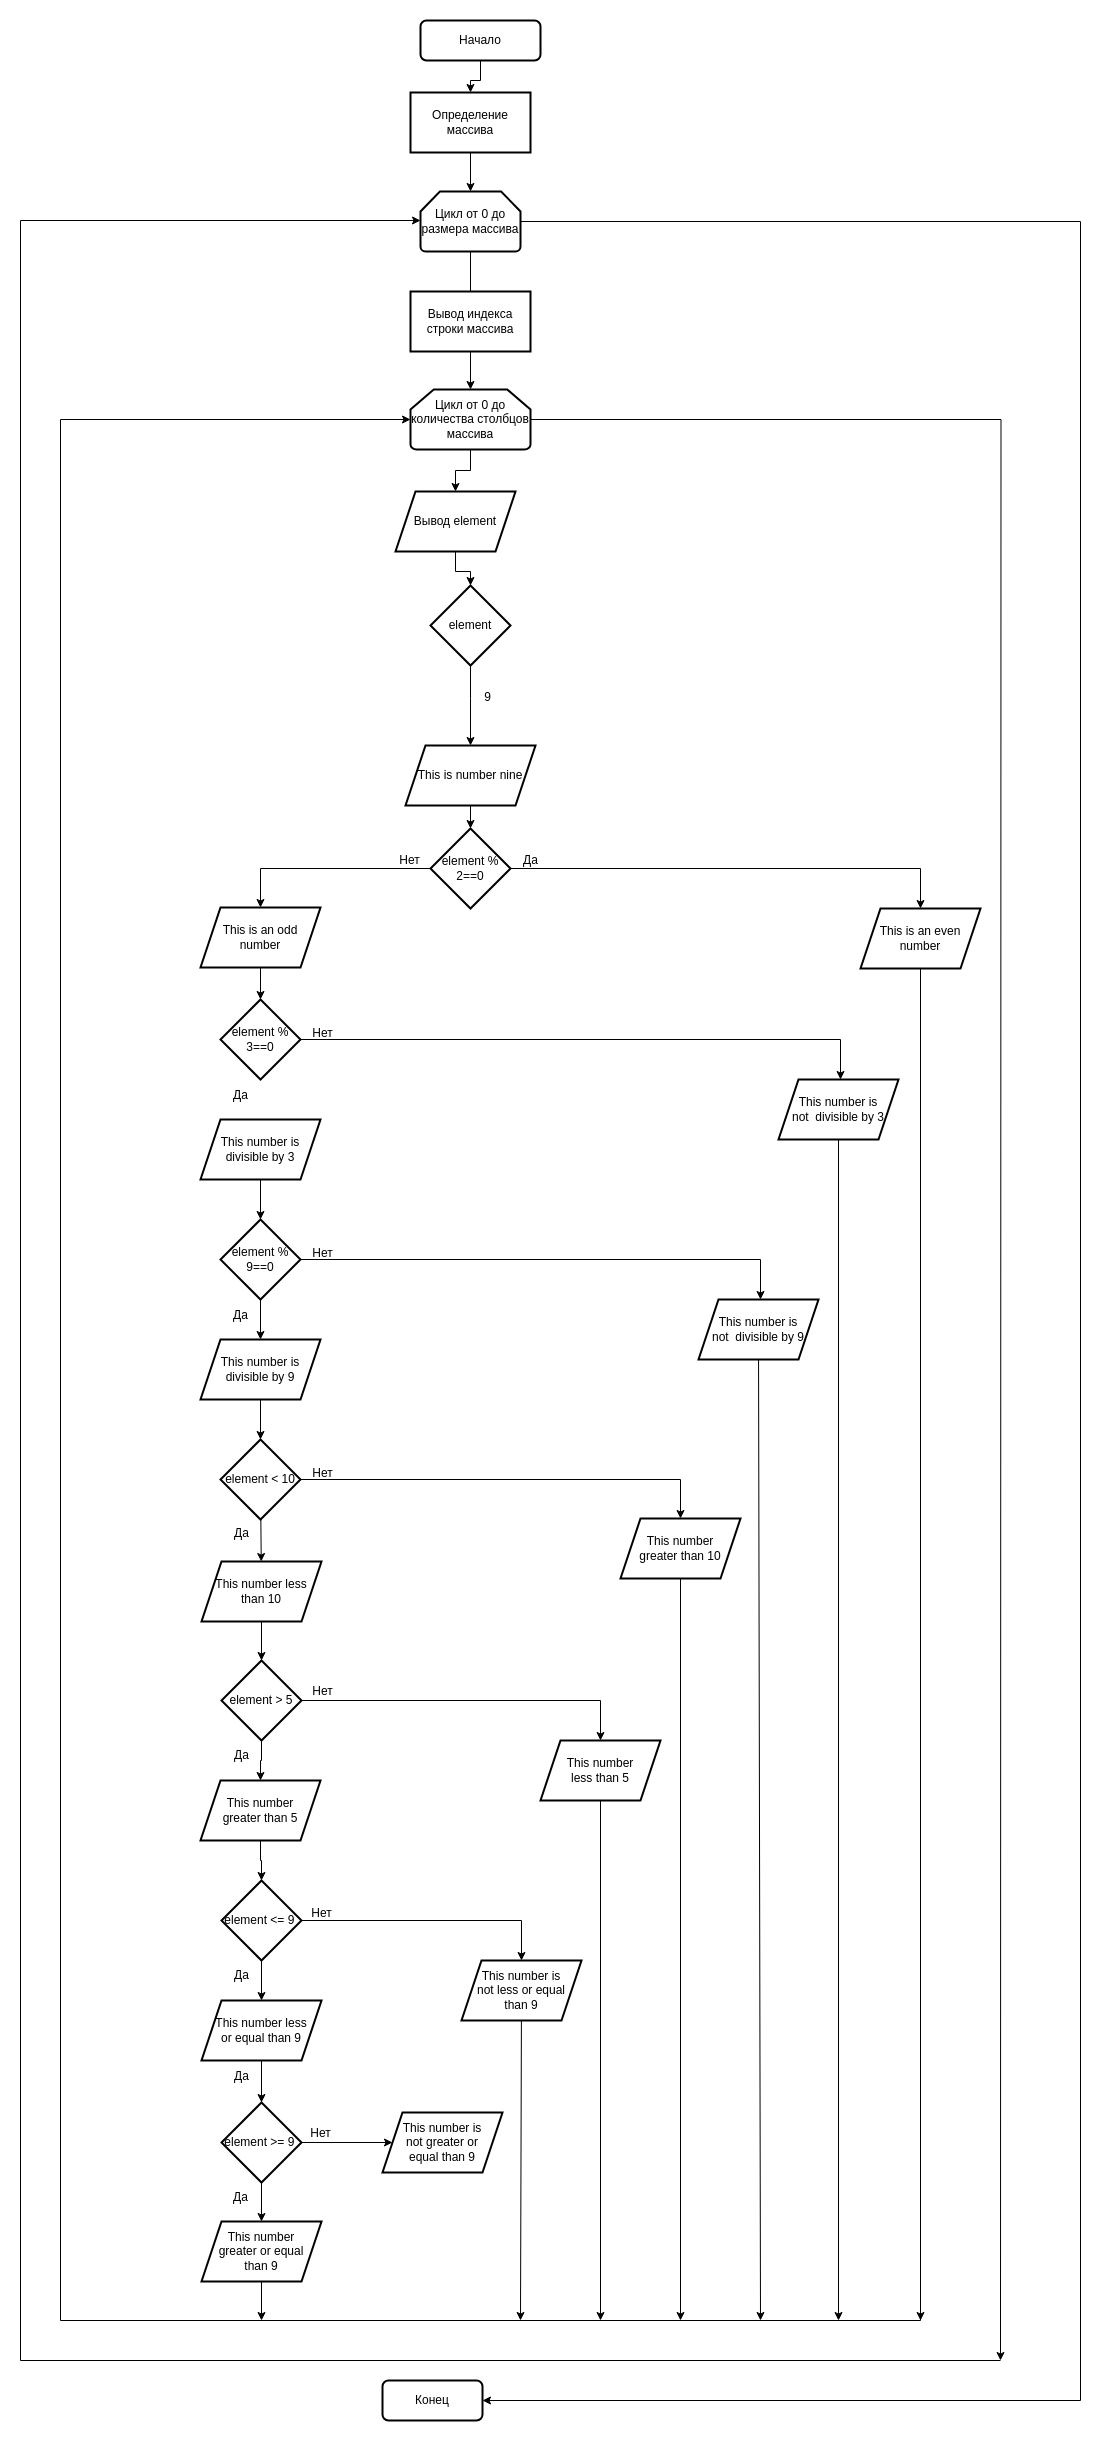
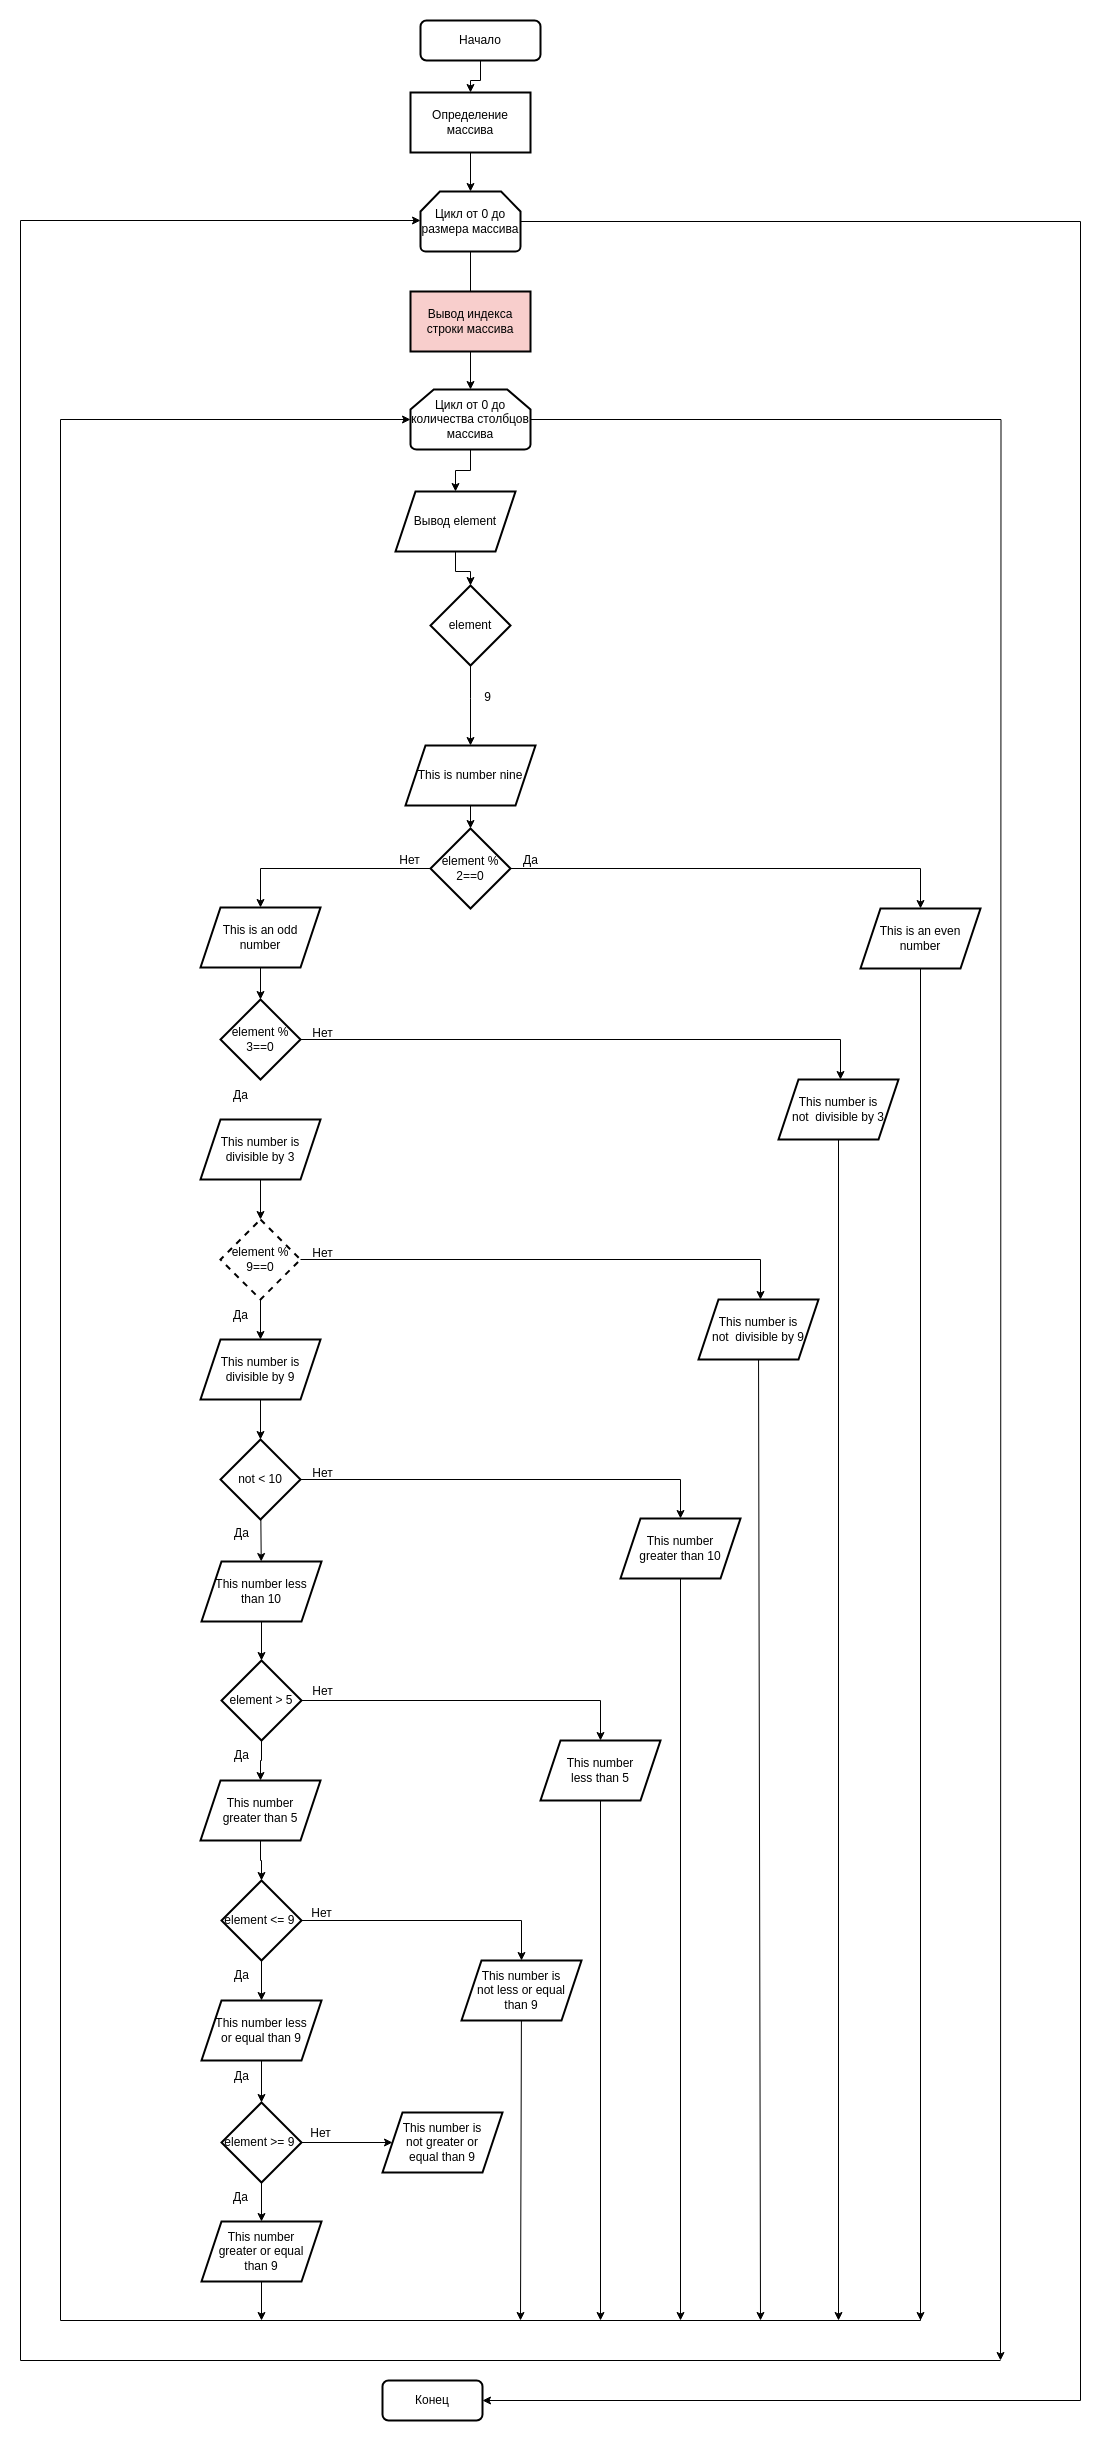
node "Вывод индекса строки массива": fillcolor #ffffff -> #f8cecc
node "element % 9==0": style solid -> dashed
node "element < 10": label "element < 10" -> "not < 10"
